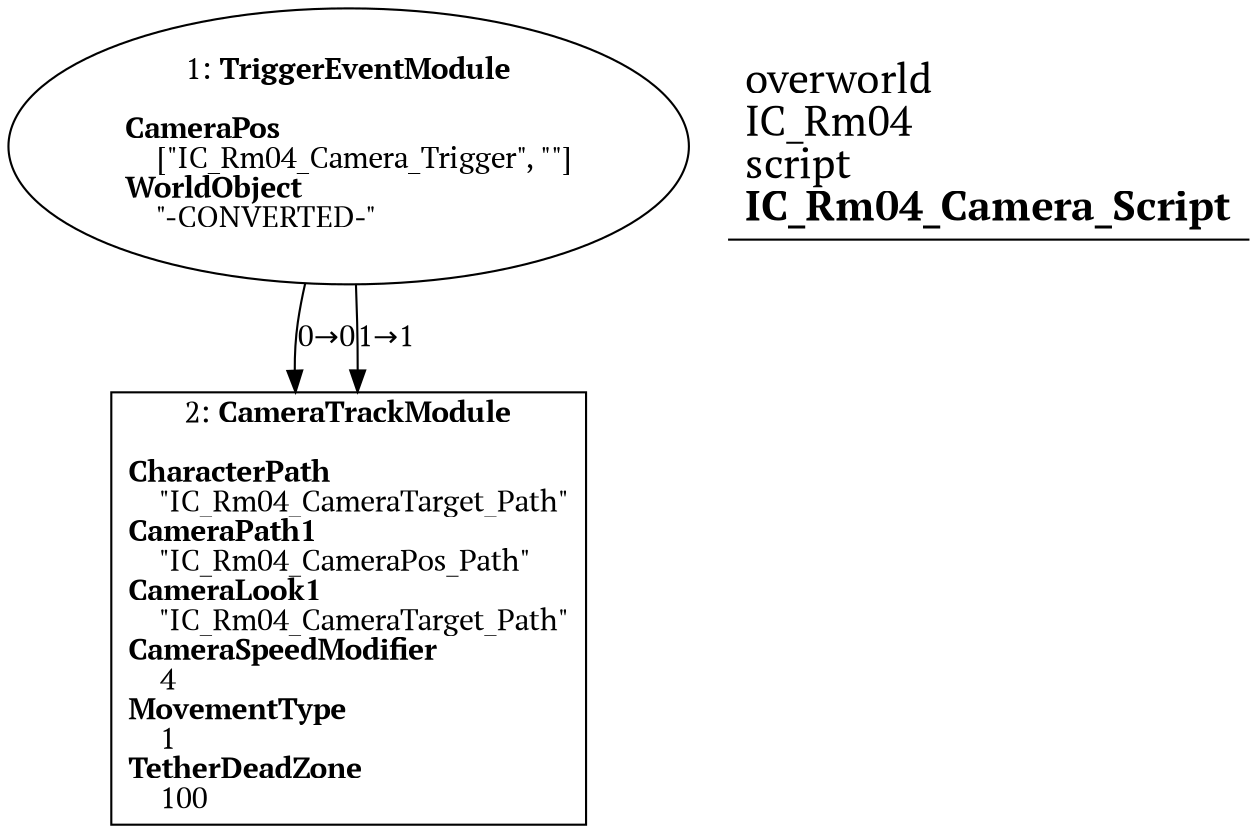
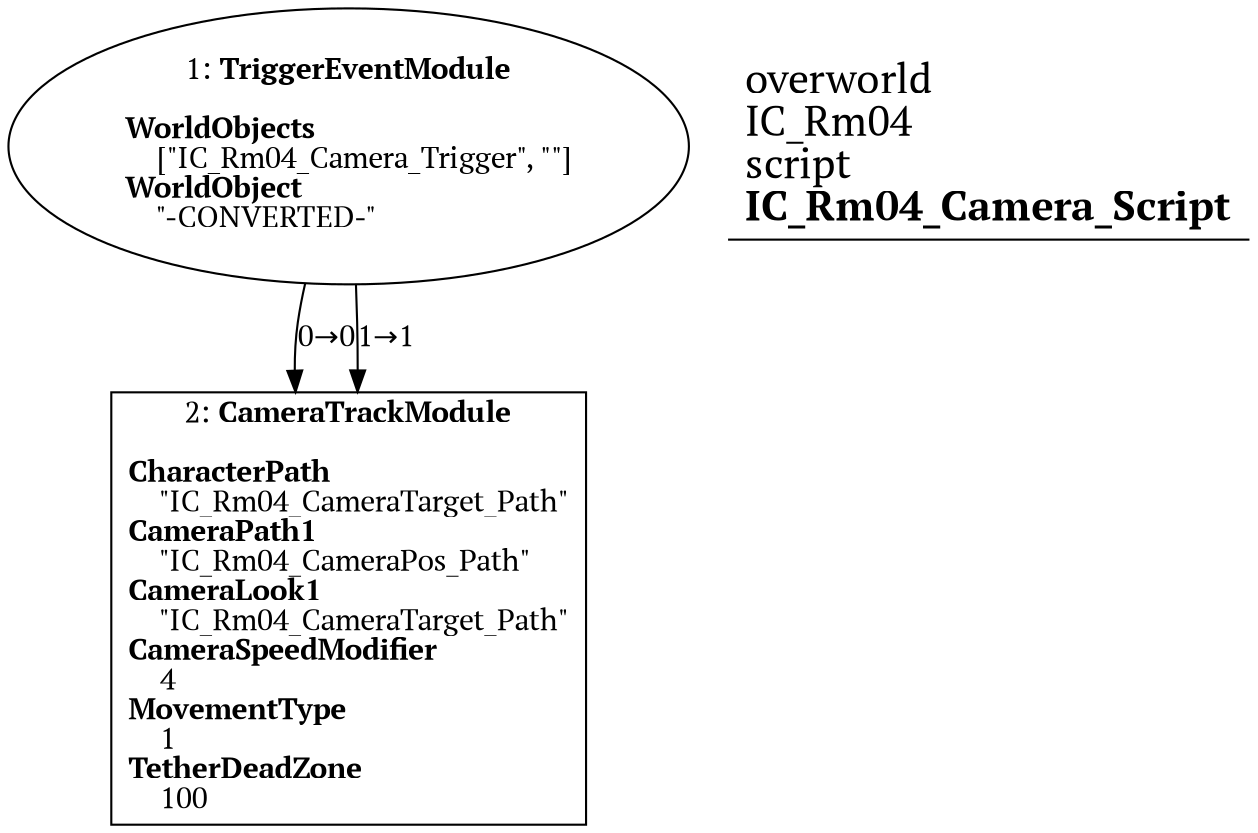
node "1:": text "CameraPos" -> "WorldObjects"
